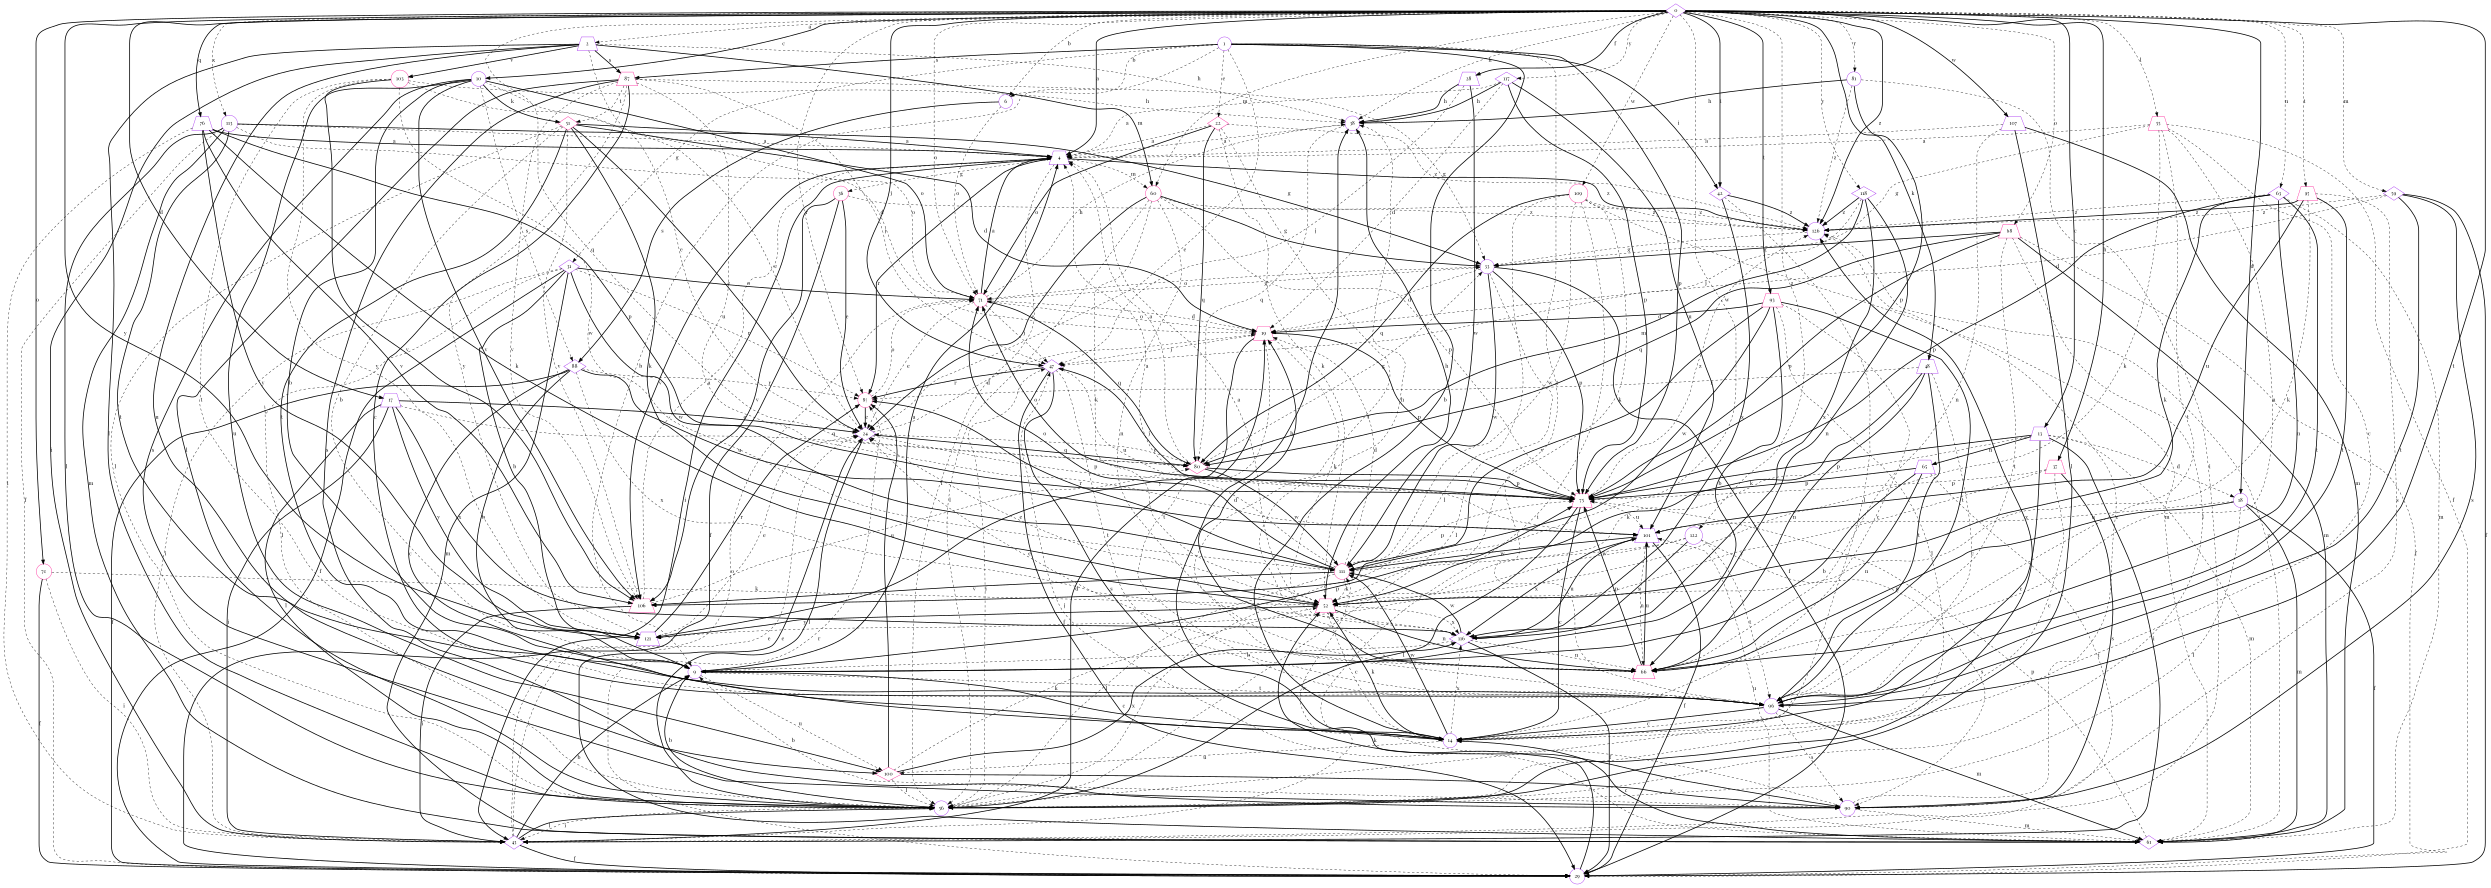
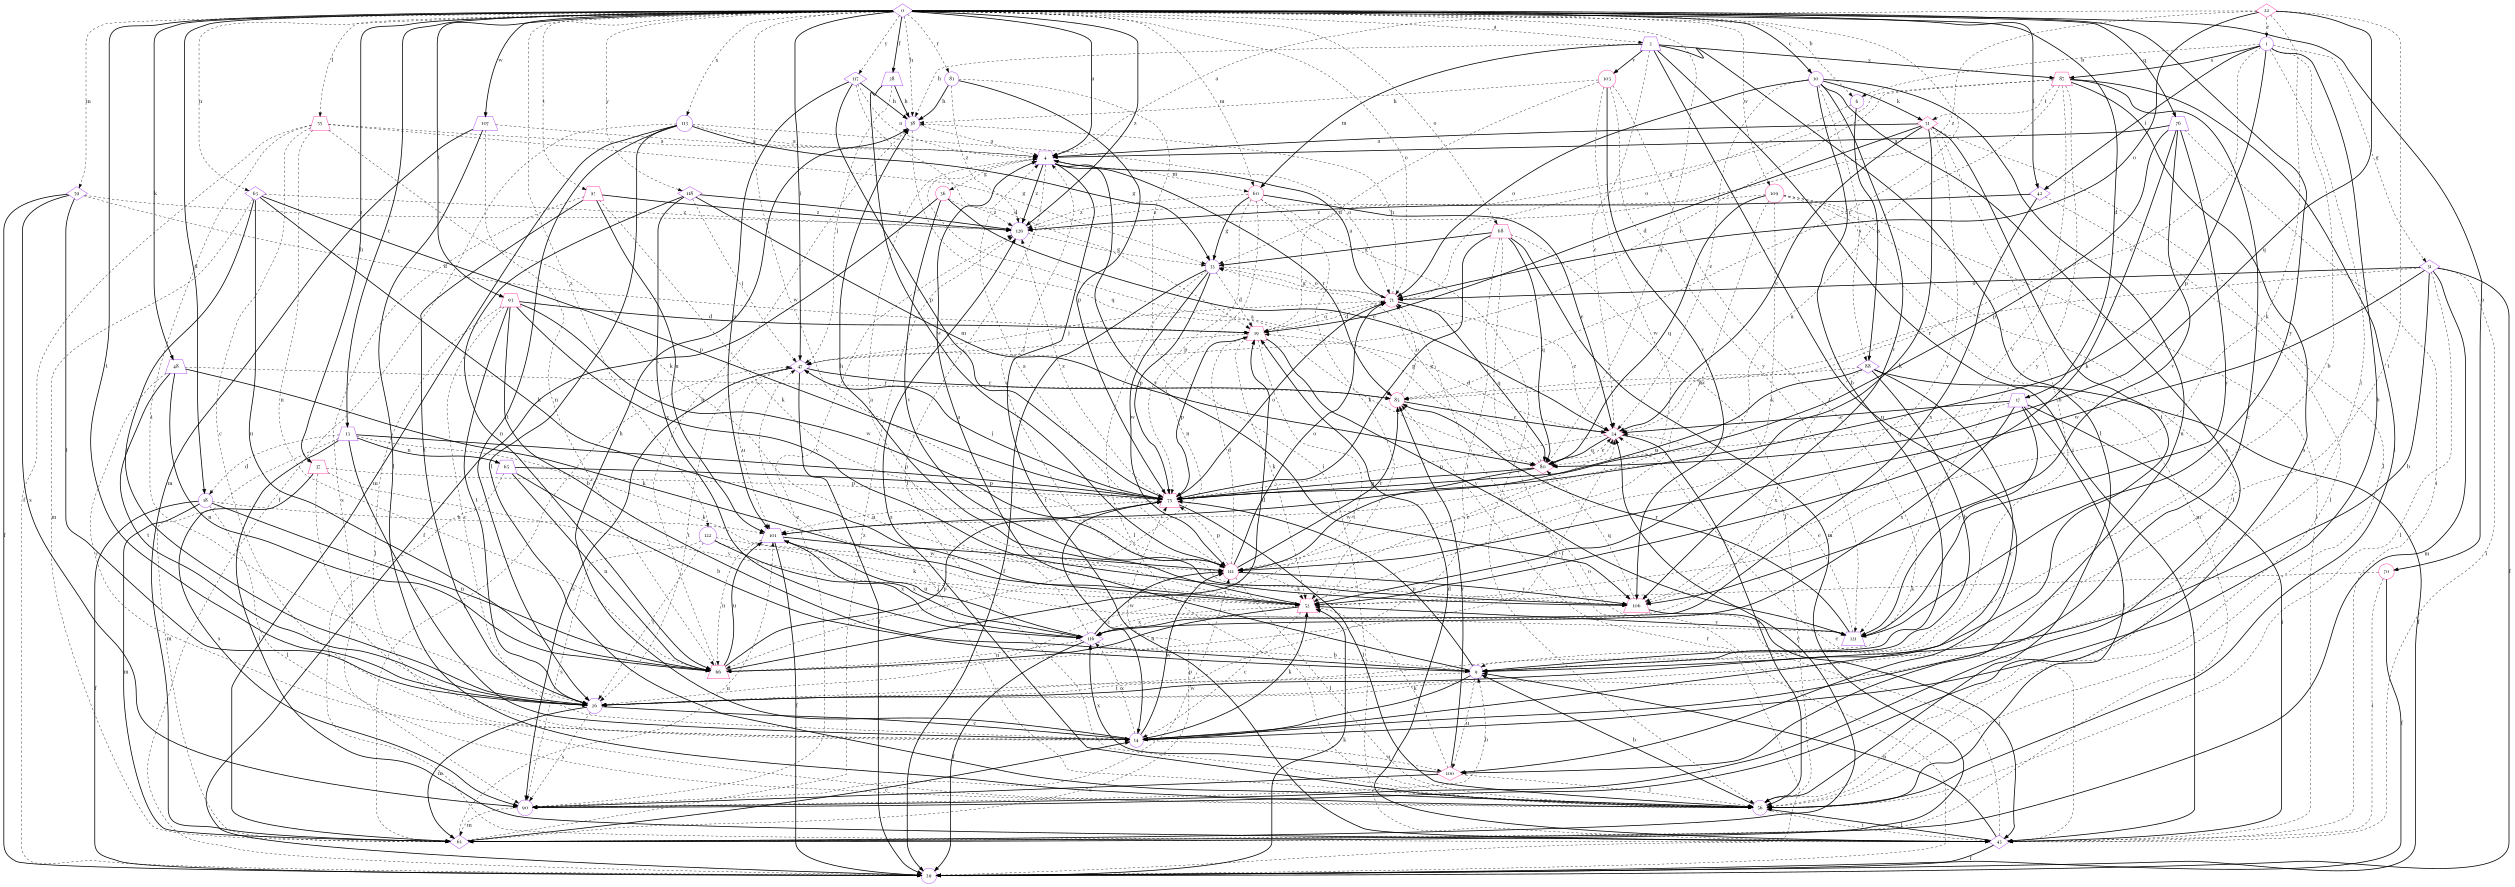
edge "1" -> "22": reversed
node "24": color purple -> deeppink
node "96": label "96" -> "26"
